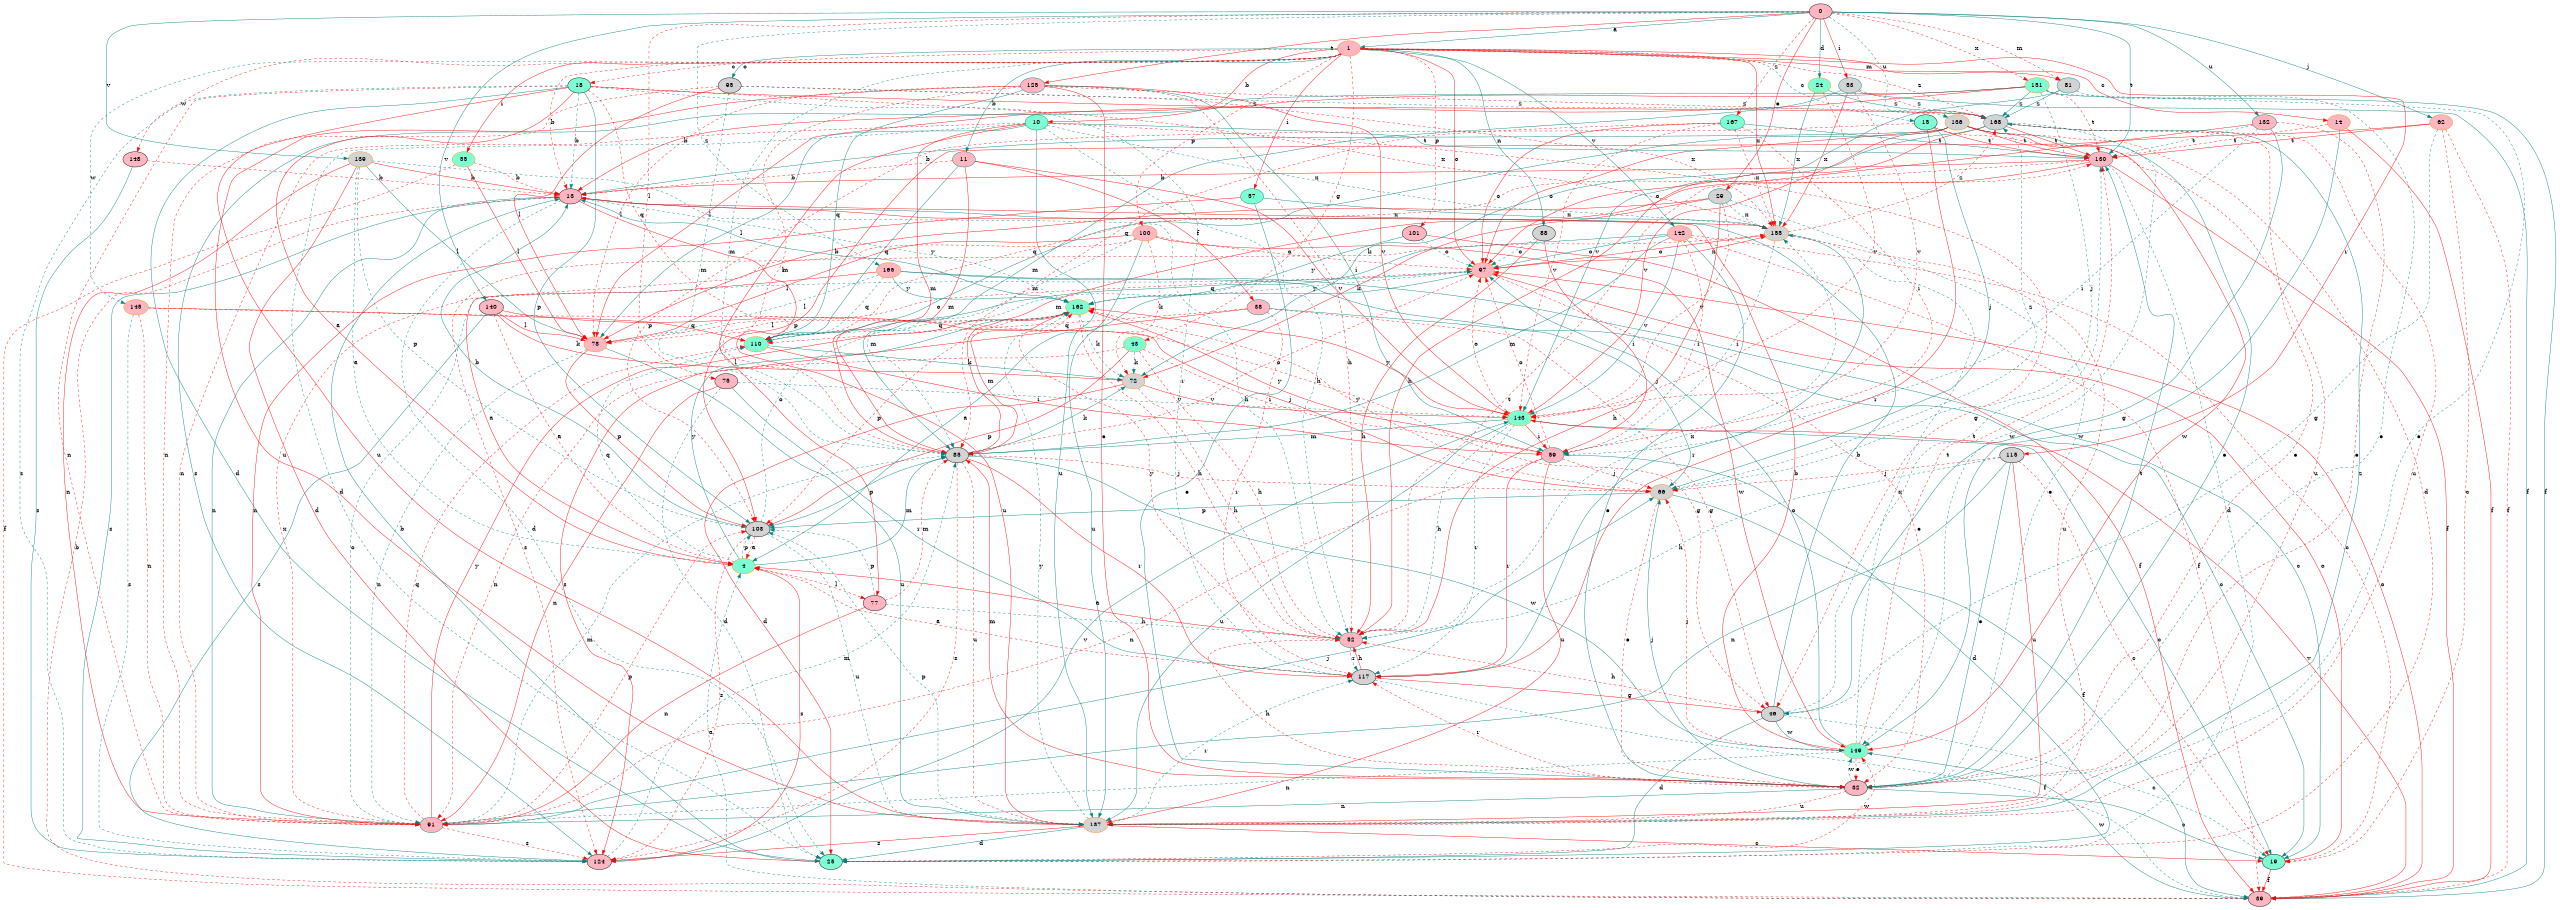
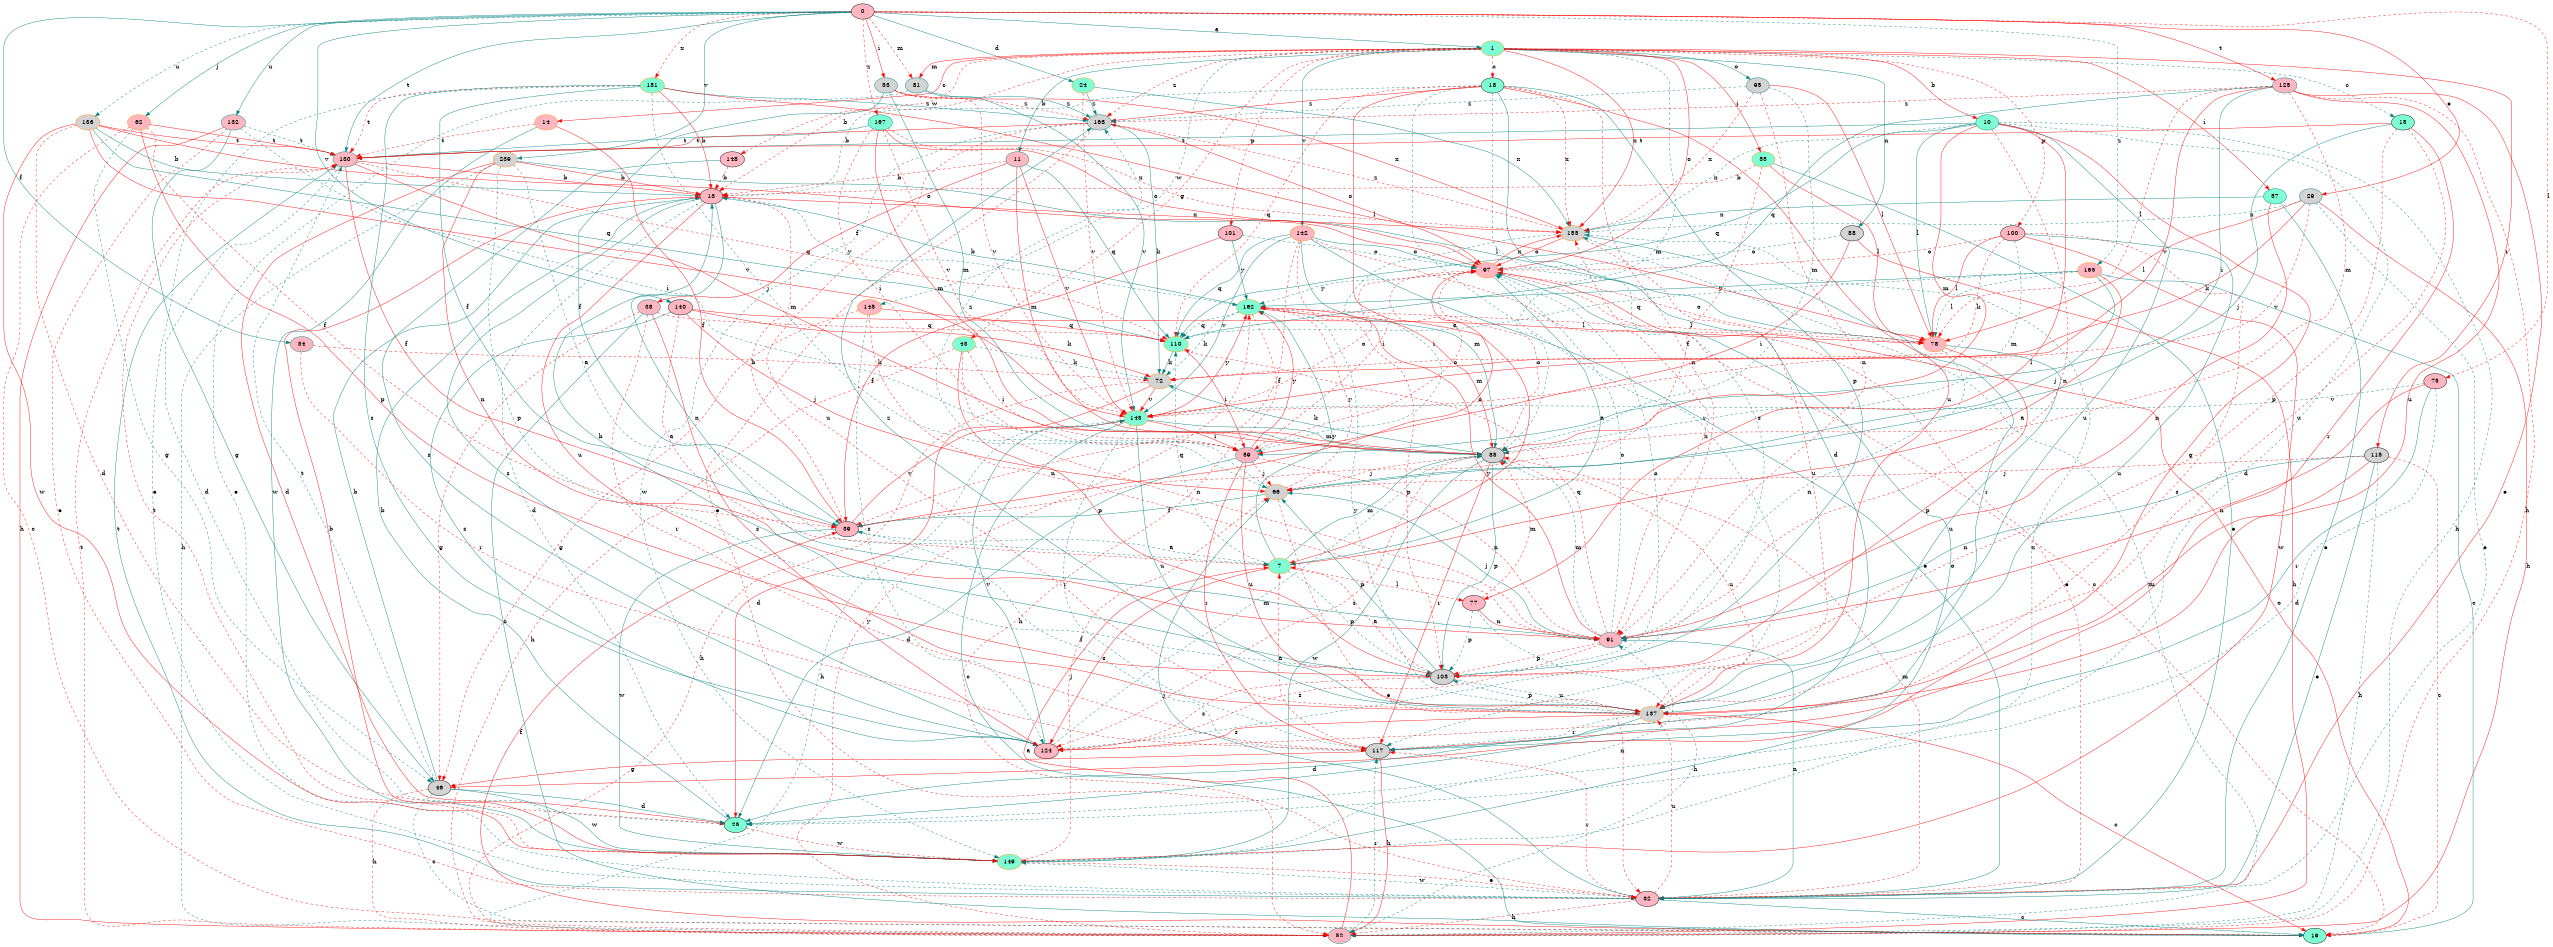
node "1": fillcolor lightpink -> aquamarine
node "95": color black -> teal
node "139": label "139" -> "239"
edge "167" -> "85": style dashed -> solid
edge "10" -> "46": style dashed -> solid
node "100": color darkorange -> black
edge "10" -> "110": added, label "q"
node "34": added
edge "136" -> "32": now "55" -> "32"
edge "66" -> "103": reversed
node "4": label "4" -> "7"
edge "32" -> "85": style solid -> dashed
